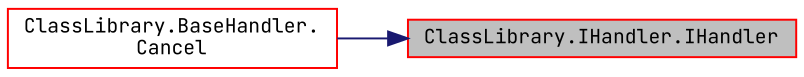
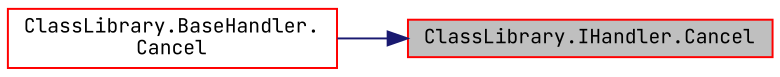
node "ClassLibrary.IHandler.IHandler": label "ClassLibrary.IHandler.IHandler" -> "ClassLibrary.IHandler.Cancel"
